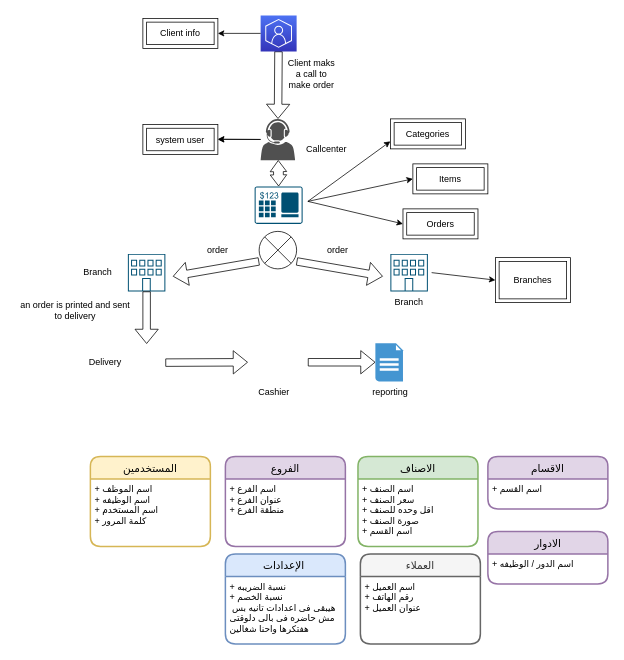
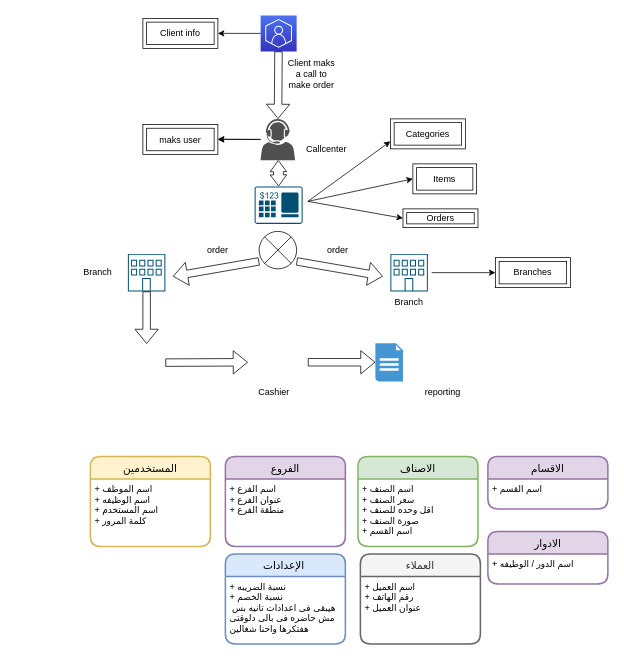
node "system user": label "system user" -> "maks user"
node "Items": size 75x30 -> 64x30
node "Orders": size 75x30 -> 75x19
node "Branches": size 75x45 -> 75x30
node "an order is printed and sent to delivery": removed
node "Delivery": removed
node "reporting": moved (390, 393) -> (443, 393)
